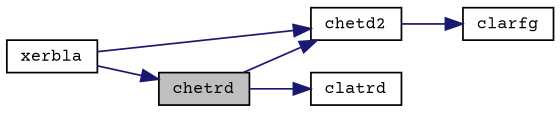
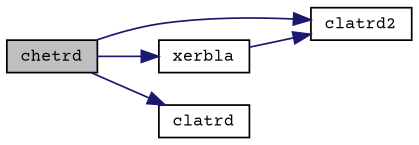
node "chetd2": label "chetd2" -> "clatrd2"
node "clarfg": removed
edge "xerbla" -> "chetrd": reversed
